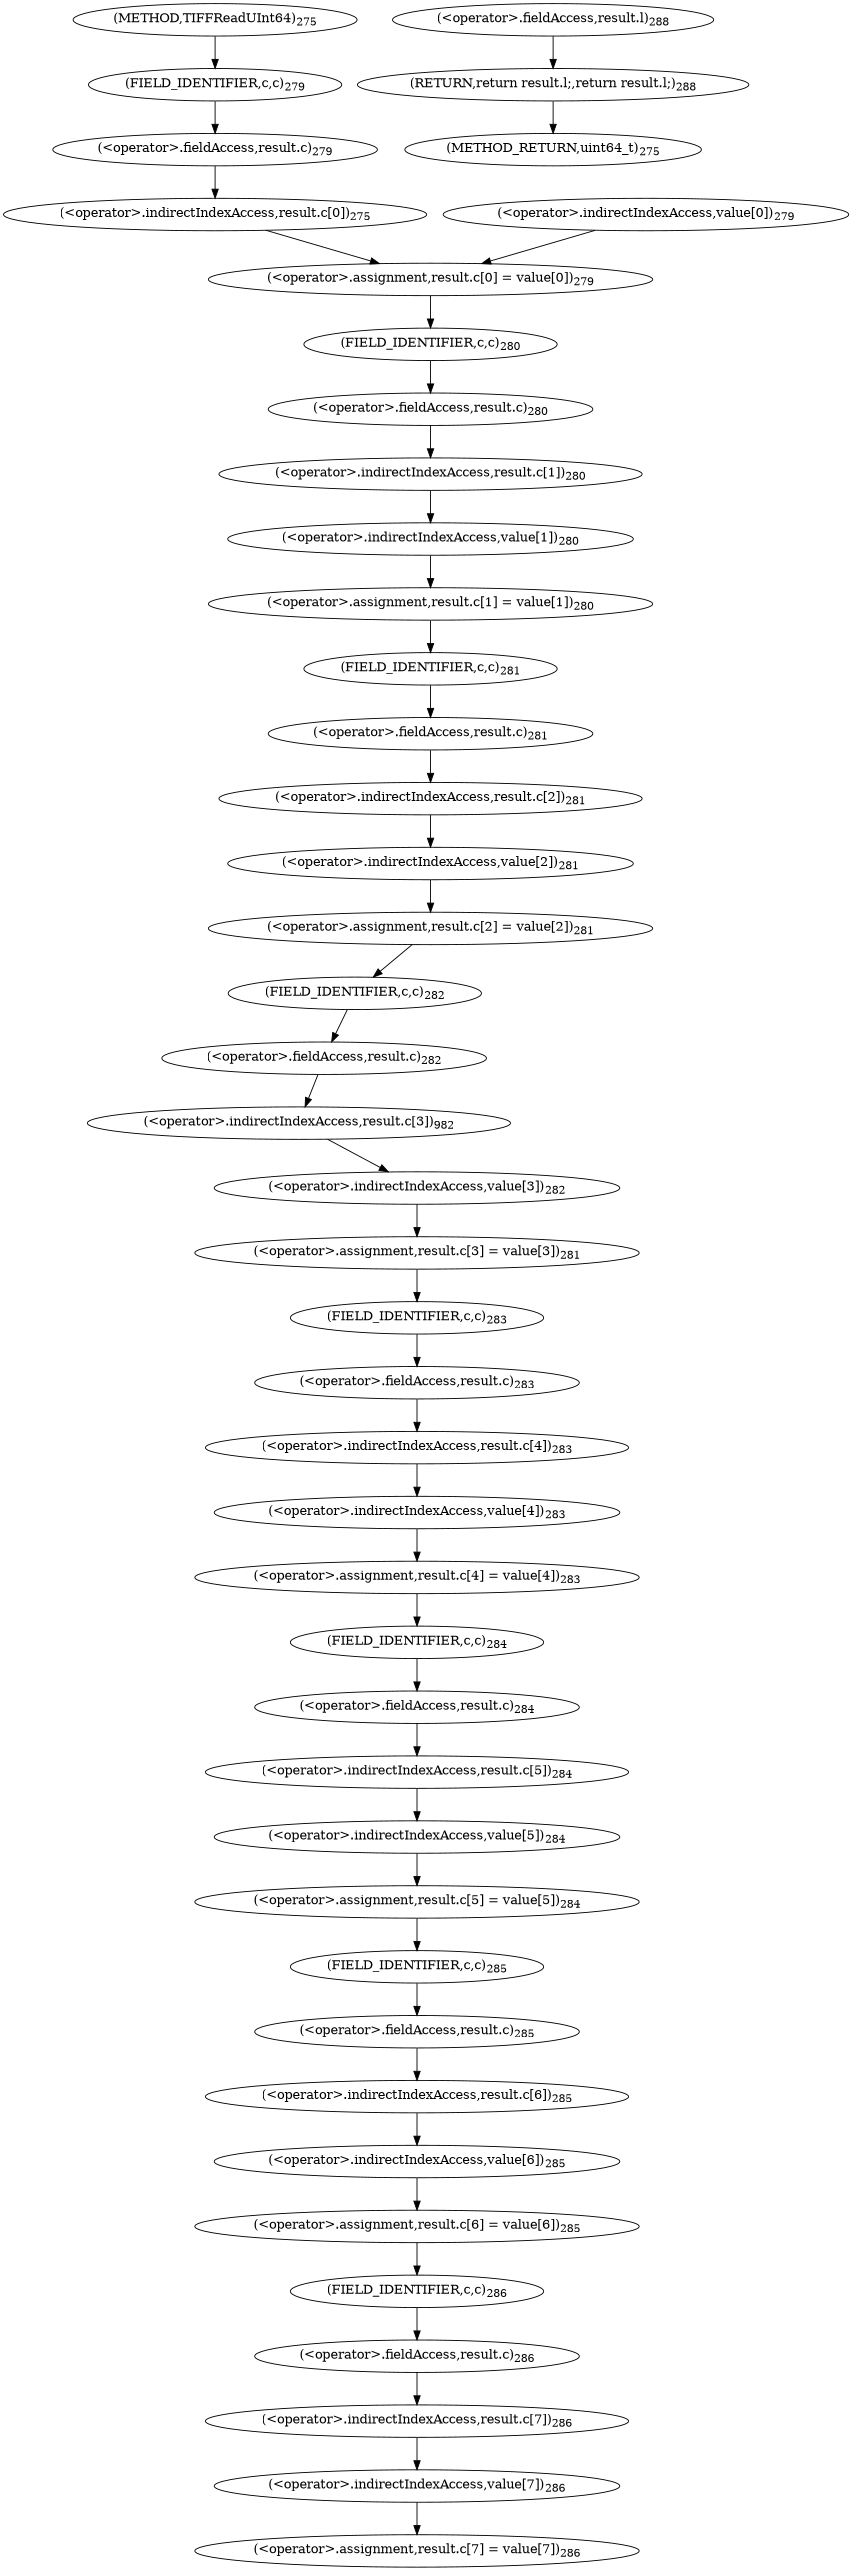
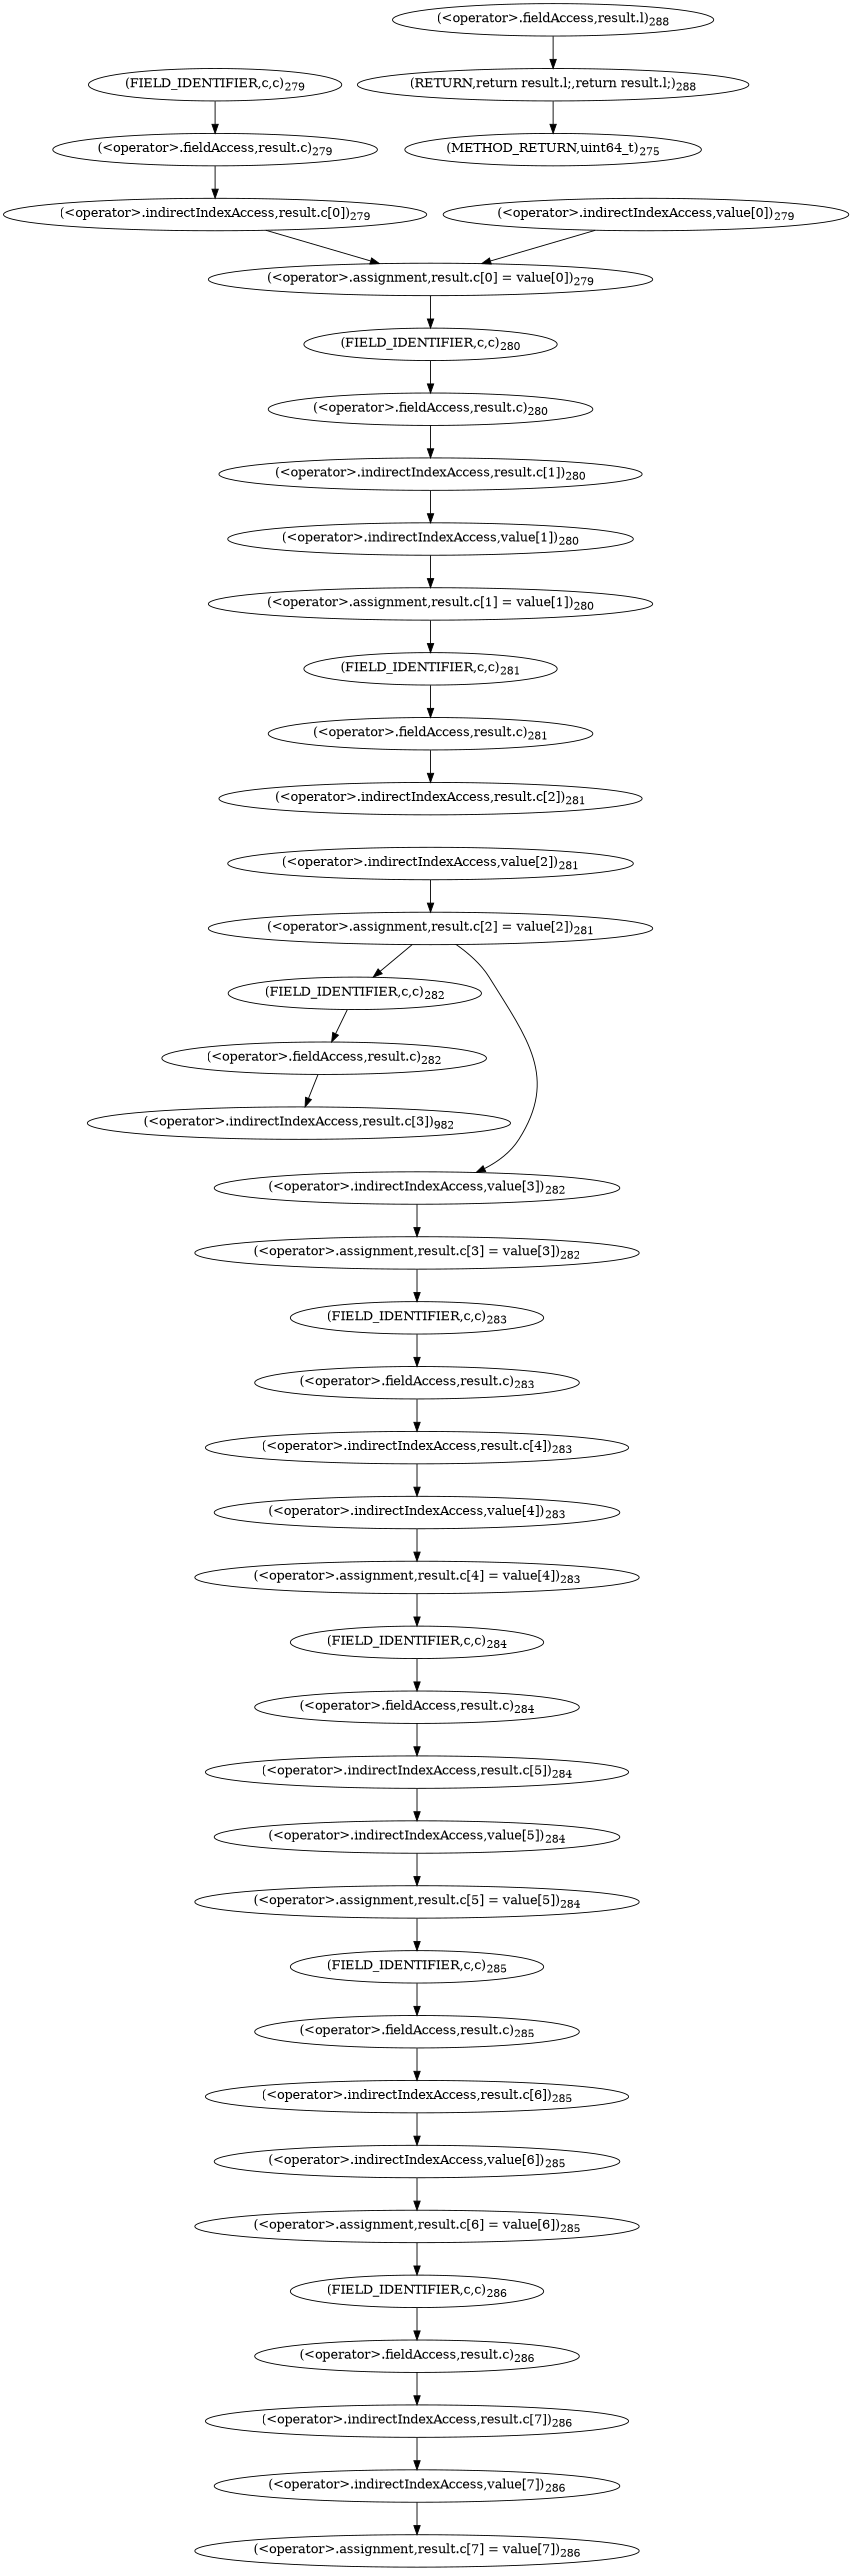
node "(METHOD,TIFFReadUInt64)": removed
node "(<operator>.indirectIndexAccess,result.c[0])": text "275" -> "279"
edge "(<operator>.indirectIndexAccess,result.c[2])" -> "(<operator>.indirectIndexAccess,value[2])": removed
edge "(<operator>.indirectIndexAccess,result.c[3])" -> "(<operator>.indirectIndexAccess,value[3])": now "(<operator>.assignment,result.c[2] = value[2])" -> "(<operator>.indirectIndexAccess,value[3])"
node "(<operator>.assignment,result.c[3] = value[3])": text "281" -> "282"
